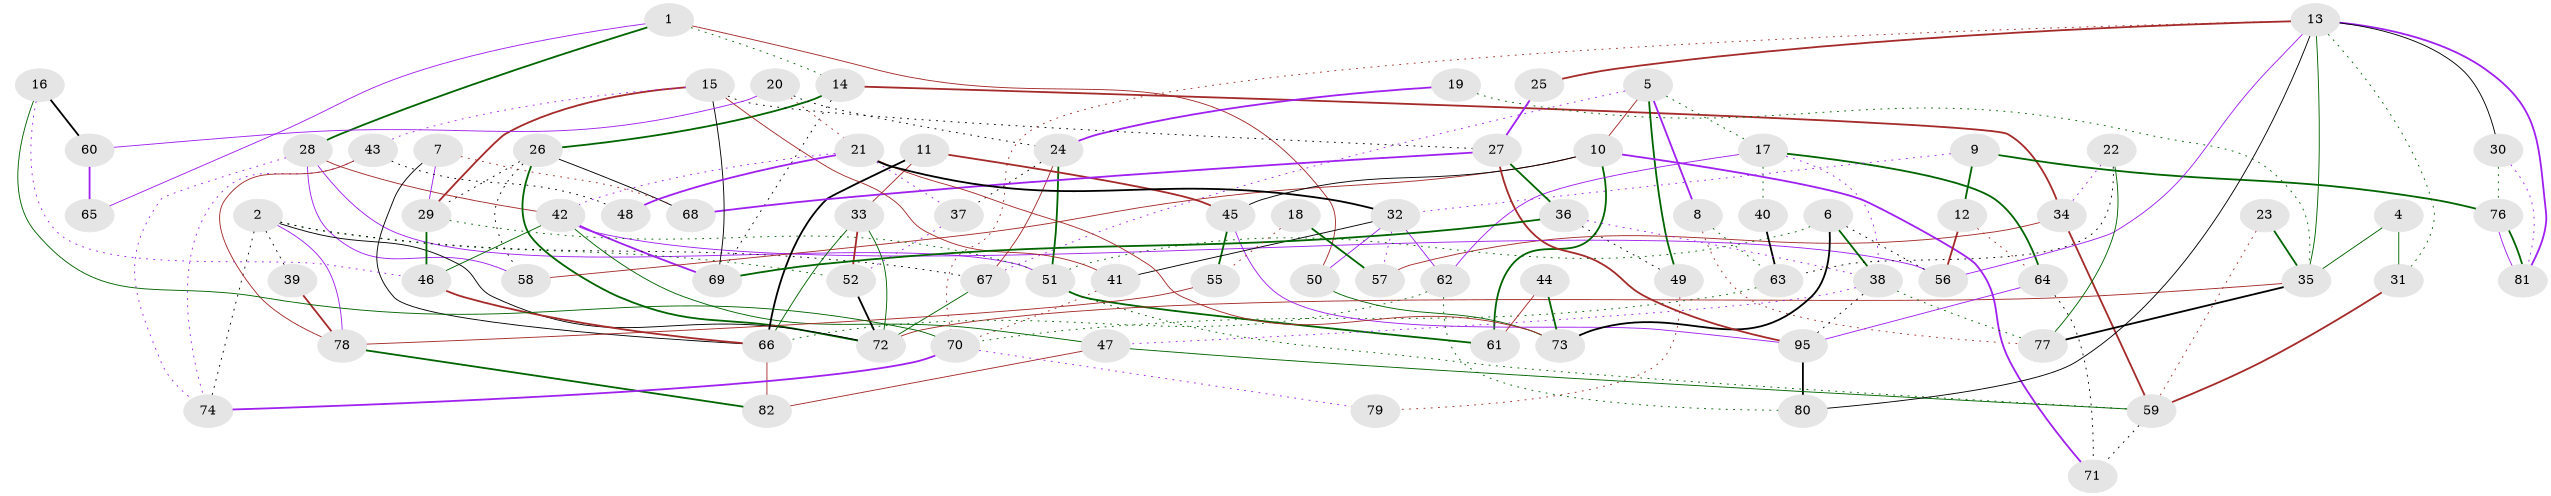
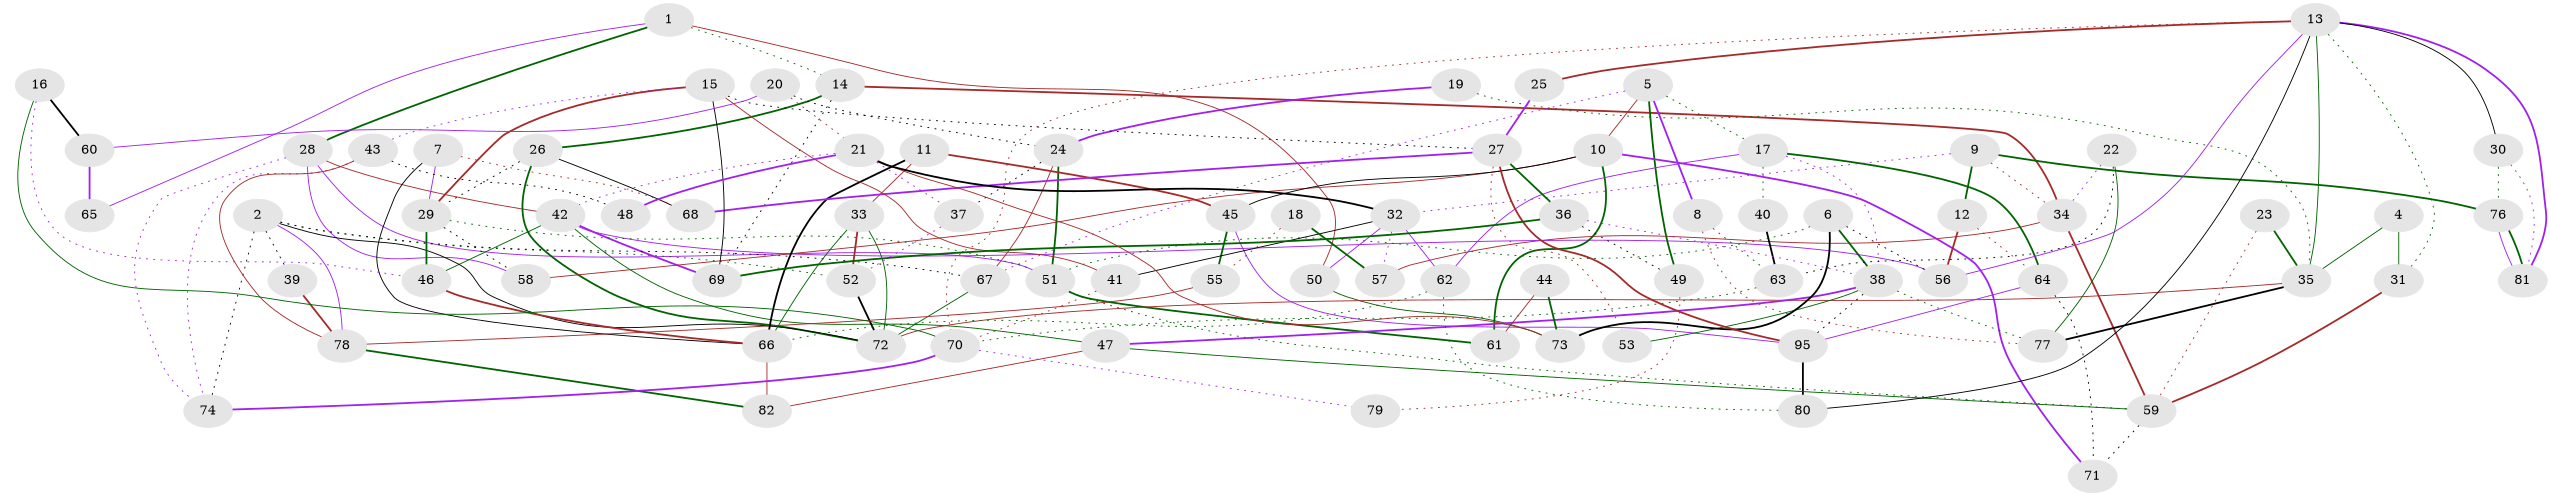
edge "9" -- "34": added
edge "26" -- "58": now "29" -- "58"
edge "38" -- "47": style dotted -> bold
node "53": added
